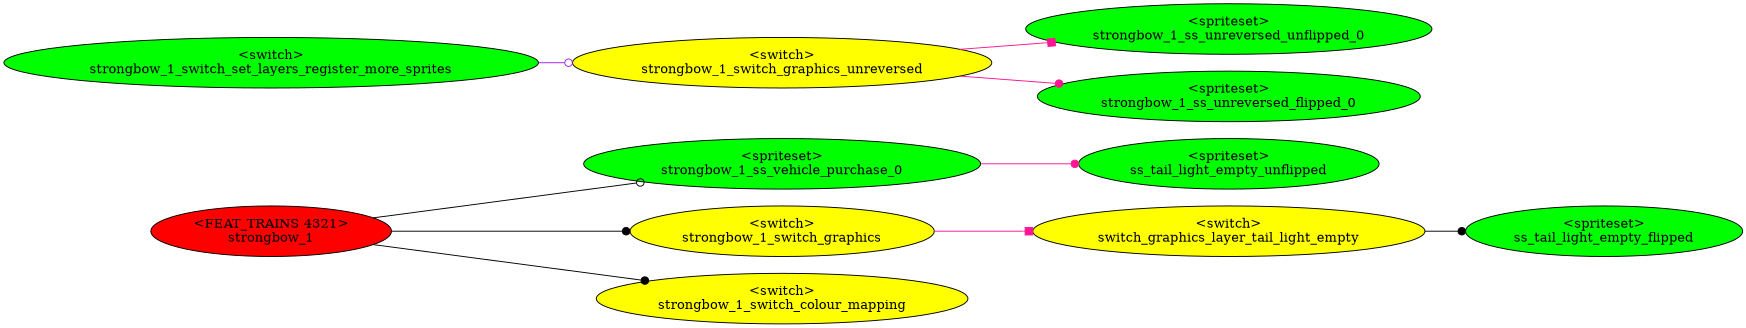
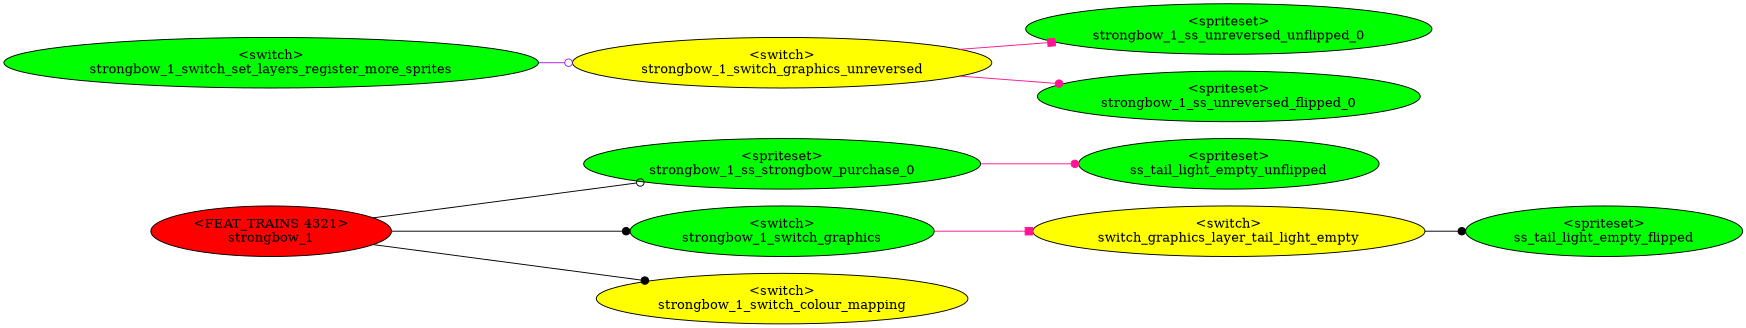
node "<spriteset> strongbow_1_ss_vehicle_purchase_0": label "<spriteset> strongbow_1_ss_vehicle_purchase_0" -> "<spriteset> strongbow_1_ss_strongbow_purchase_0"
node "<switch> strongbow_1_switch_graphics": fillcolor yellow -> green
